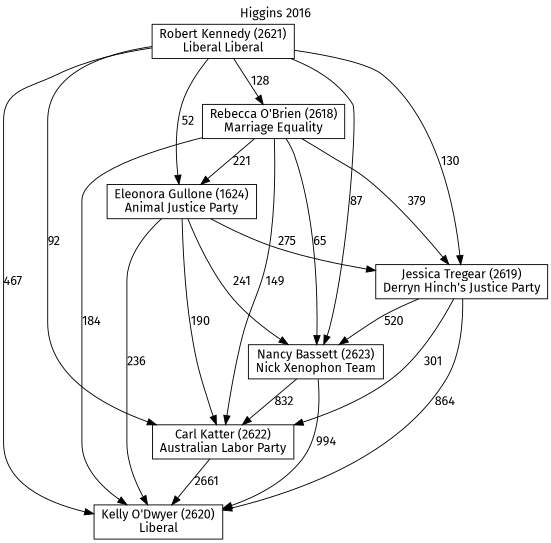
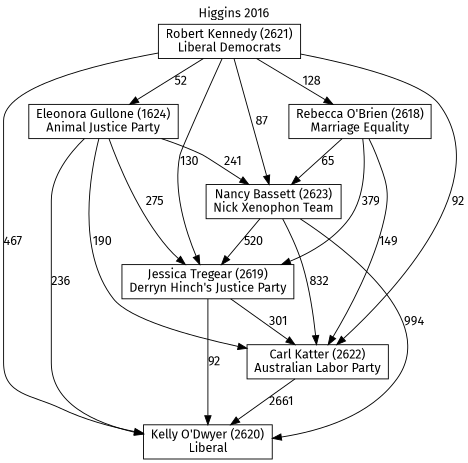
node "Robert Kennedy (2621) Liberal Liberal": label "Robert Kennedy (2621) Liberal Liberal" -> "Robert Kennedy (2621) Liberal Democrats"
edge "Rebecca O'Brien (2618) Marriage Equality" -> "Eleonora Gullone (1624) Animal Justice Party": removed, label "221"
edge "Rebecca O'Brien (2618) Marriage Equality" -> "Kelly O'Dwyer (2620) Liberal": removed, label "184"
edge "Jessica Tregear (2619) Derryn Hinch's Justice Party" -> "Nancy Bassett (2623) Nick Xenophon Team": reversed
edge "Jessica Tregear (2619) Derryn Hinch's Justice Party" -> "Kelly O'Dwyer (2620) Liberal": label "864" -> "92"
